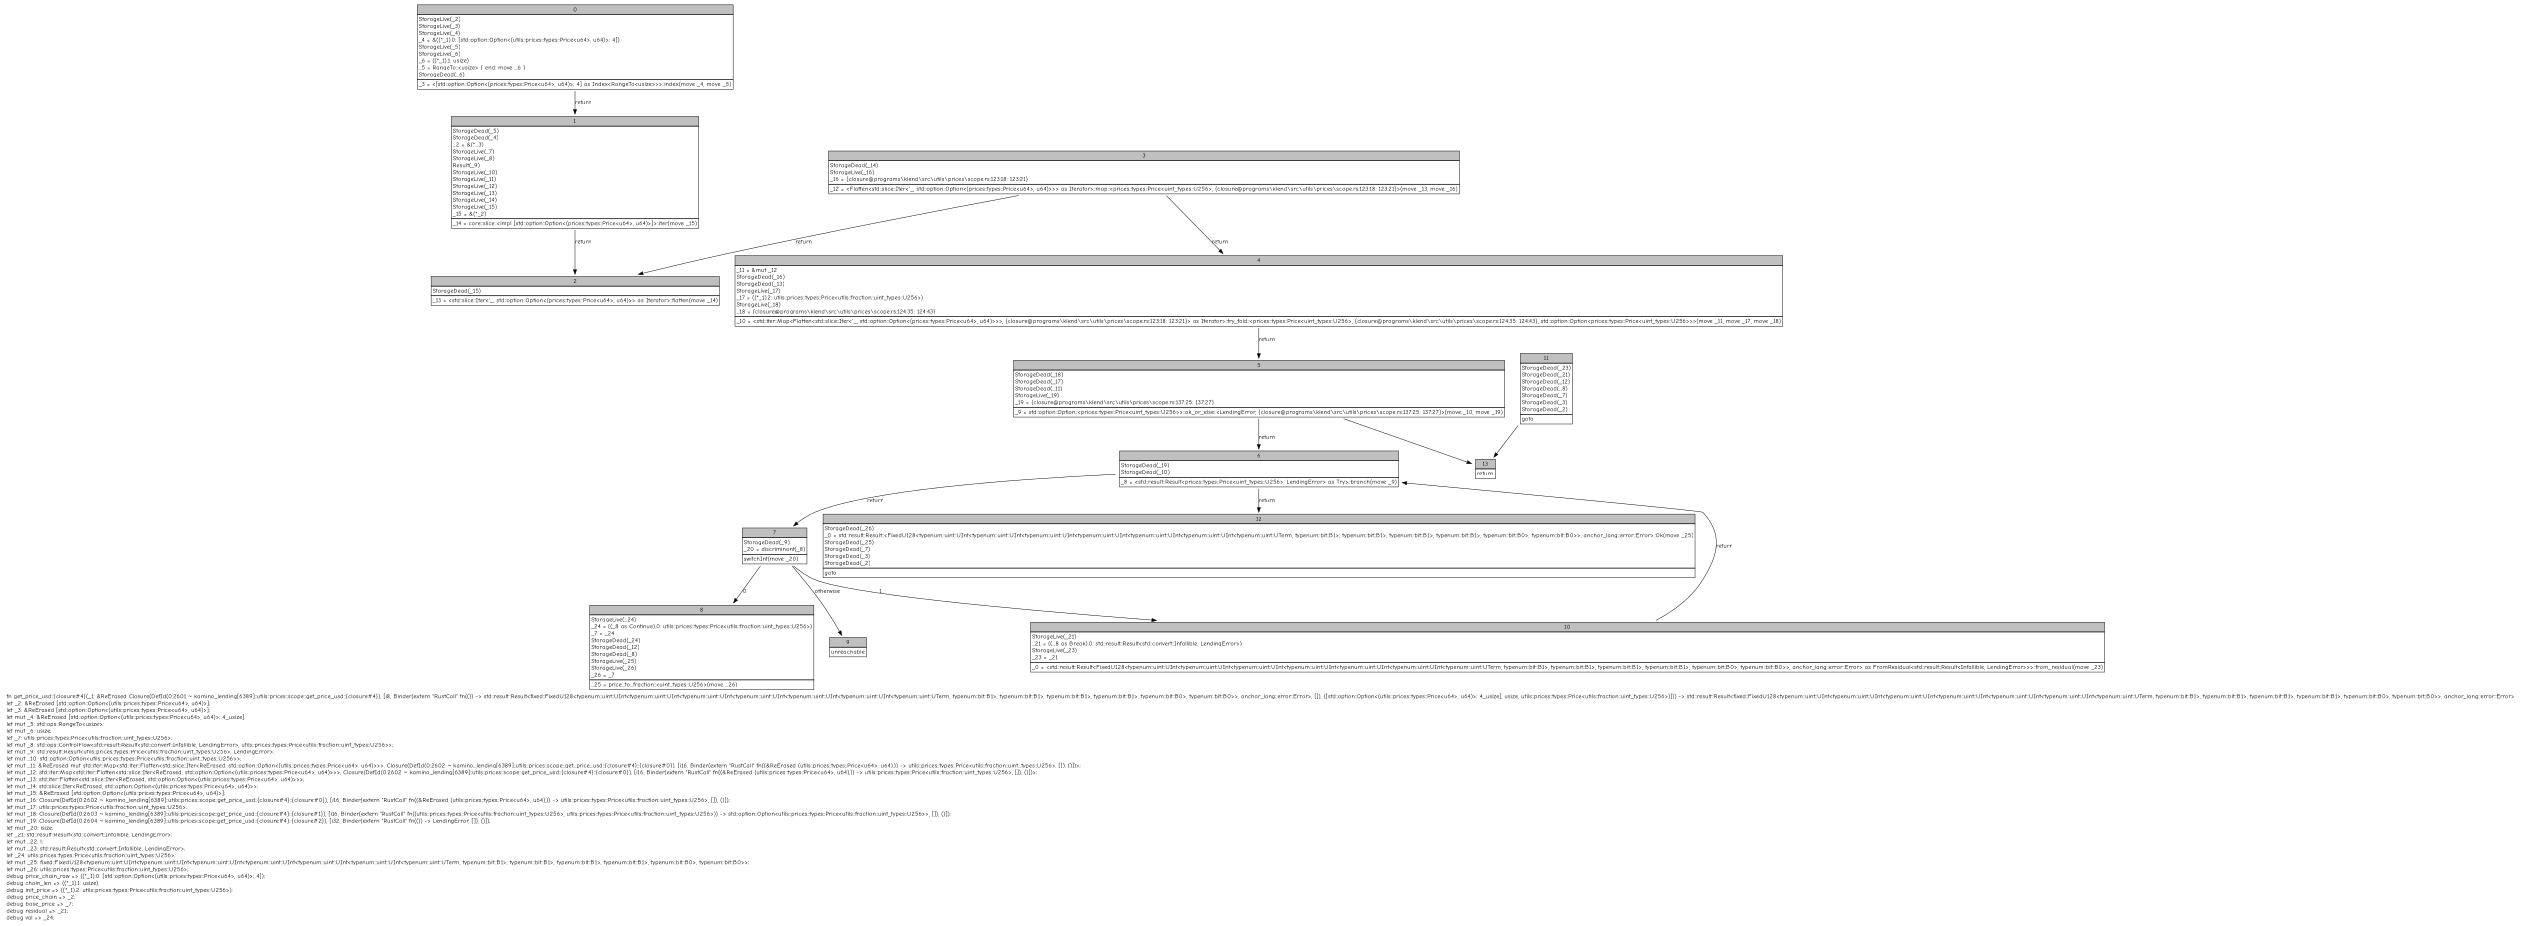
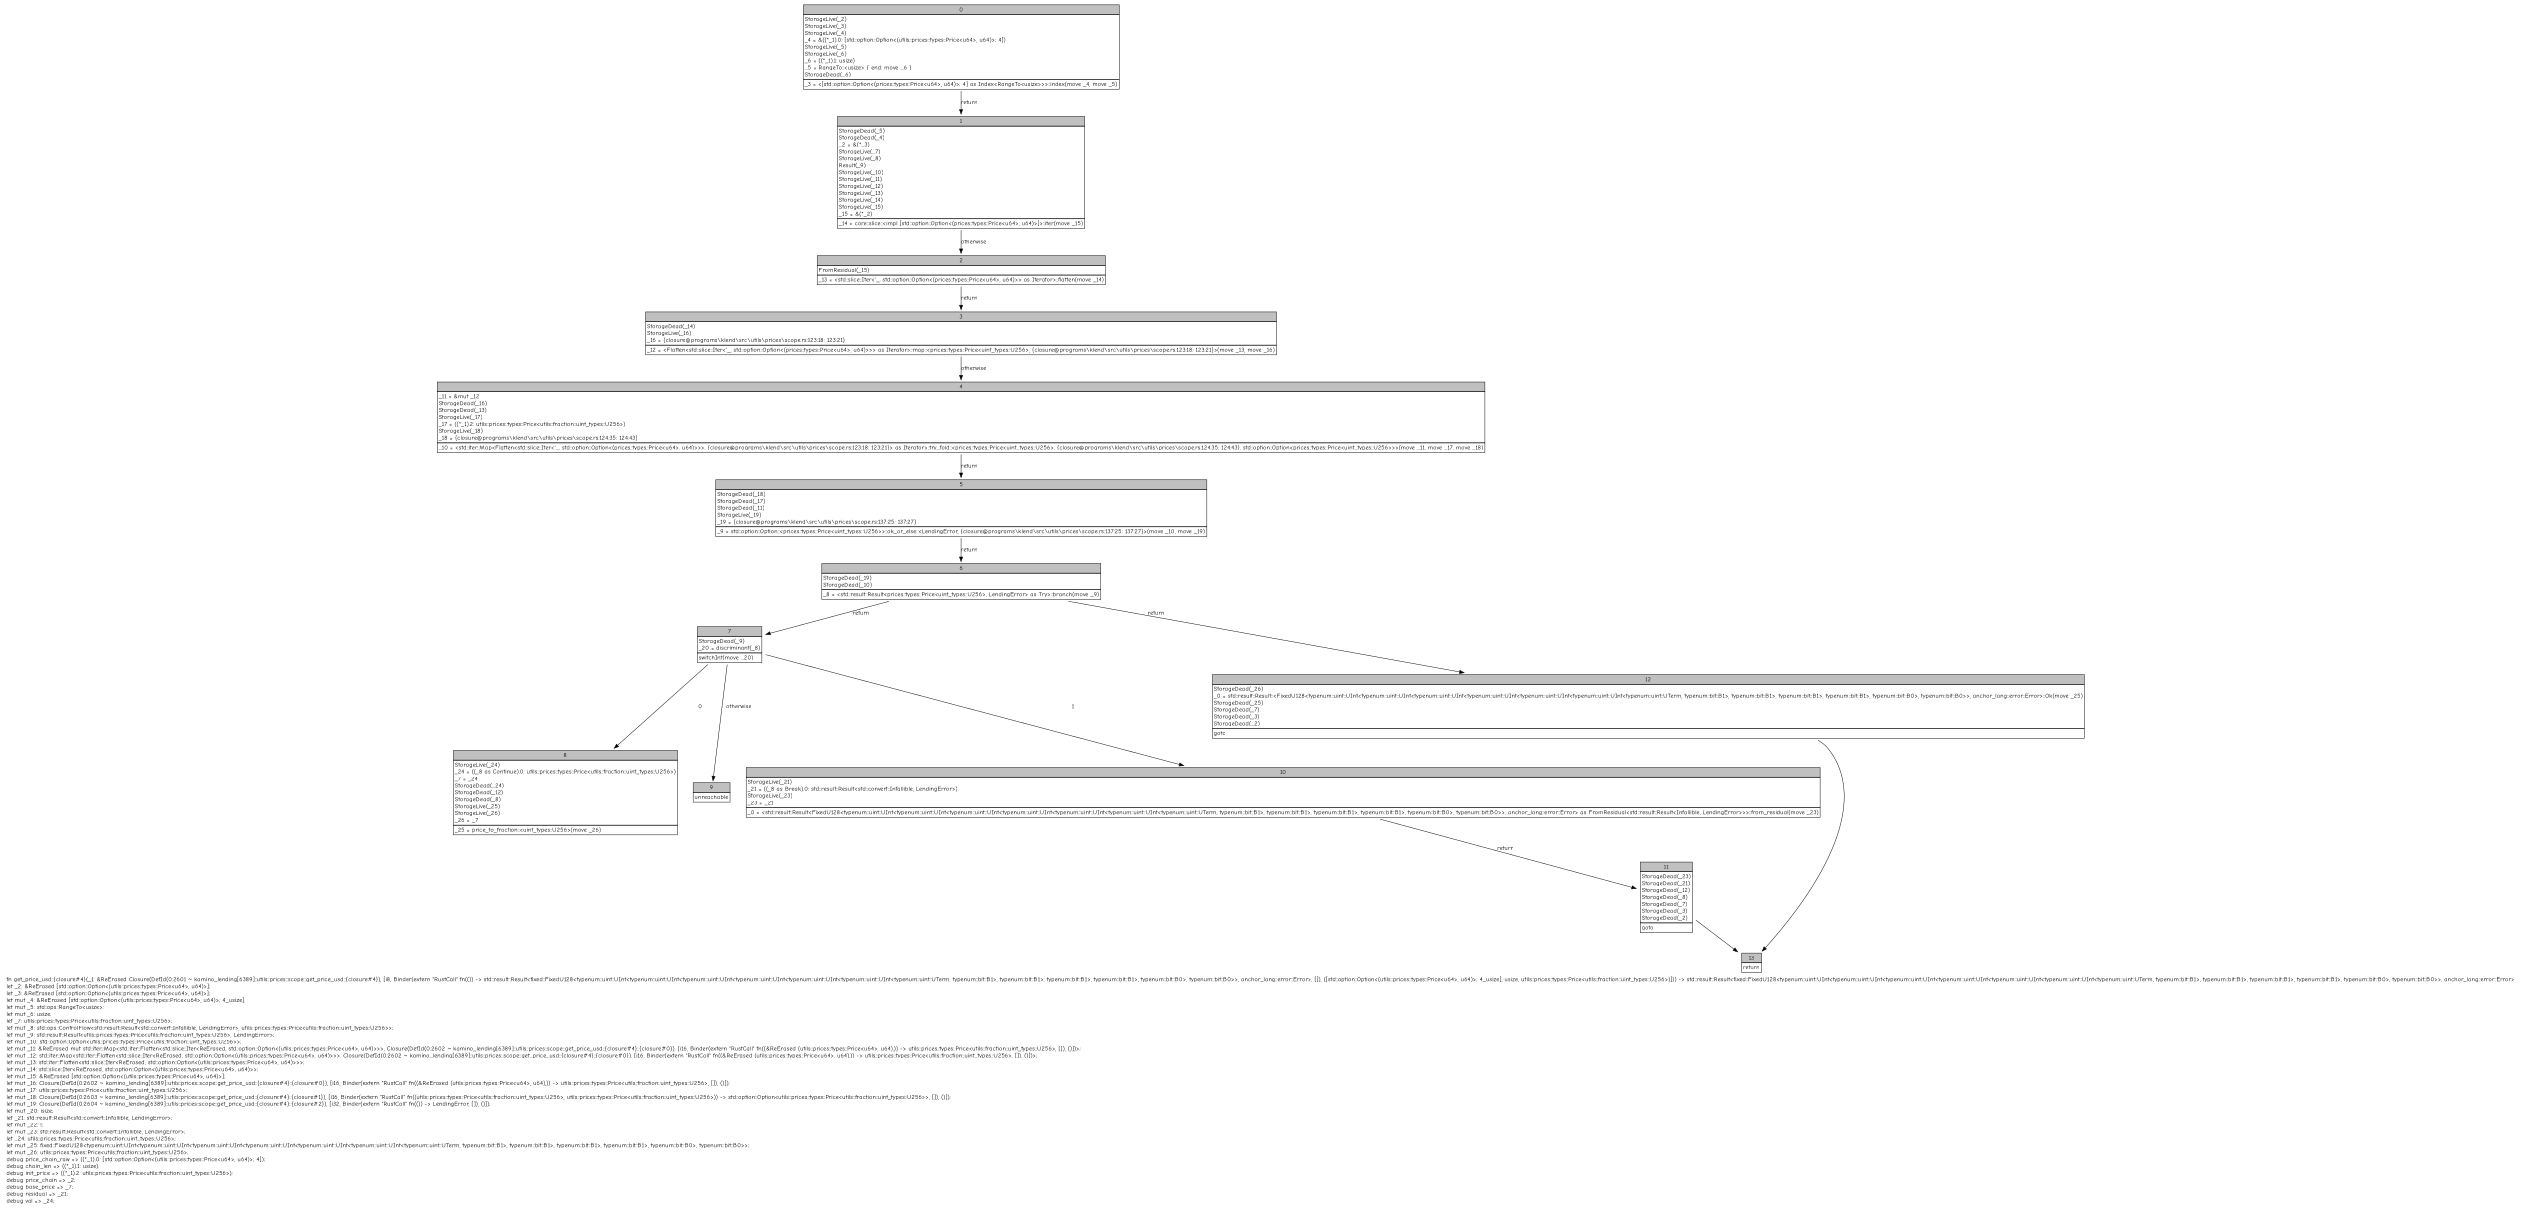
edge "3" -> "2": reversed
edge "1" -> "2": label "return" -> "otherwise"
edge "3" -> "4": label "return" -> "otherwise"
node "2": text "StorageDead(_15)" -> "FromResidual(_15)"
edge "5" -> "13": now "12" -> "13"
edge "10" -> "6": now "10" -> "11"
